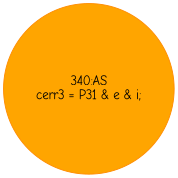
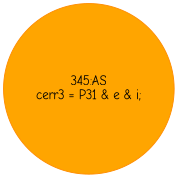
node "340:AS cerr3 = P31 & e & i;": label "340:AS cerr3 = P31 & e & i;" -> "345:AS cerr3 = P31 & e & i;"
